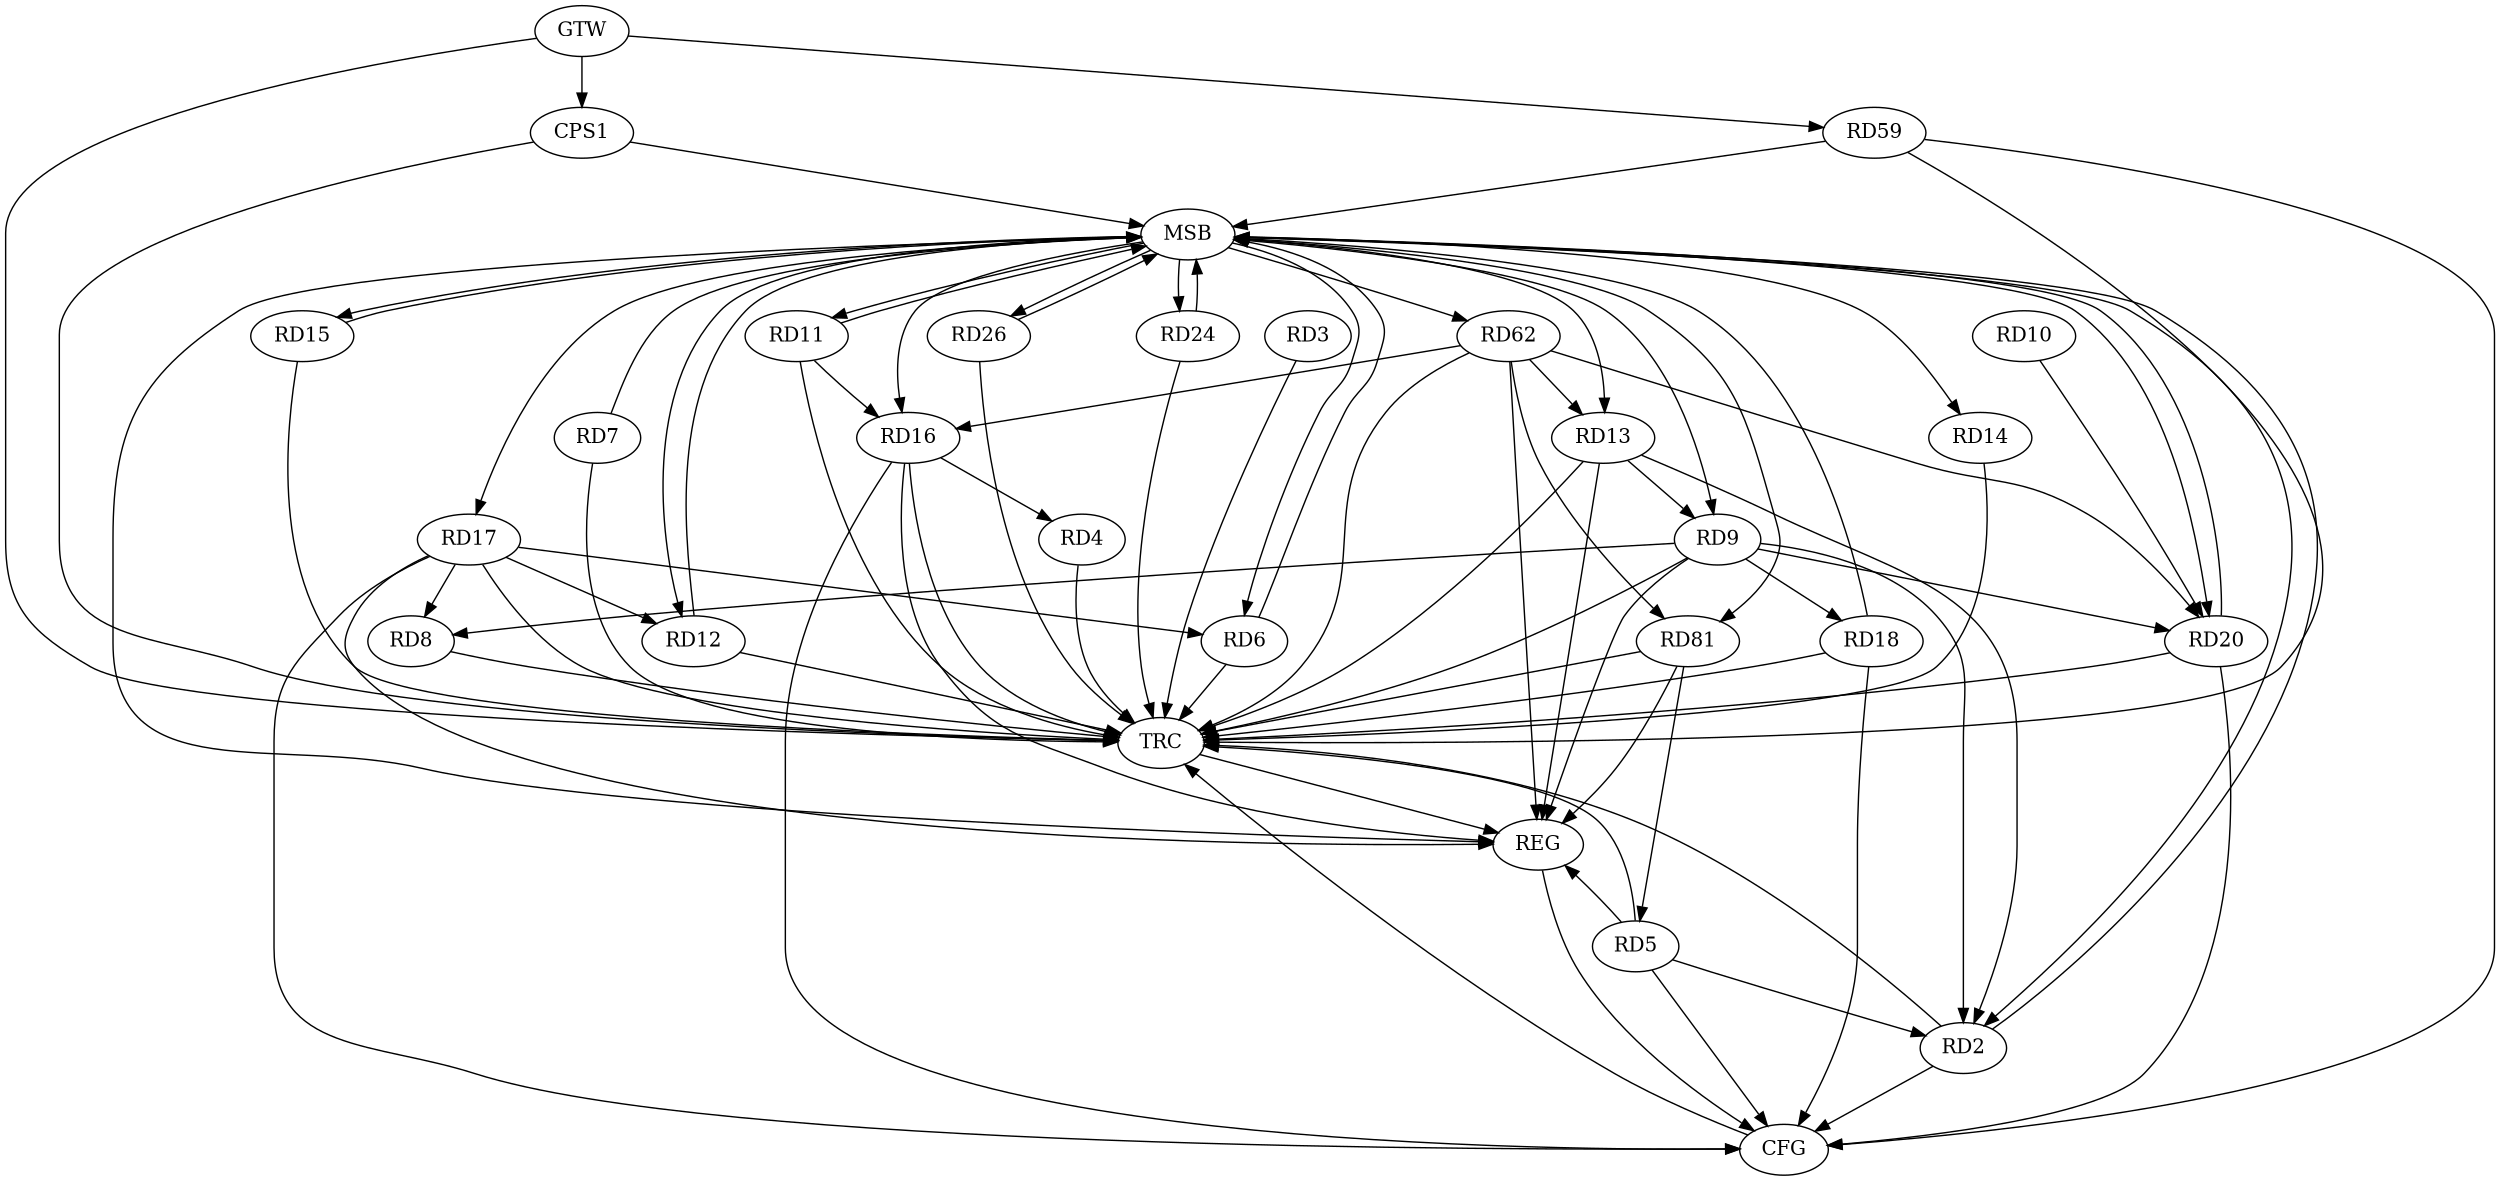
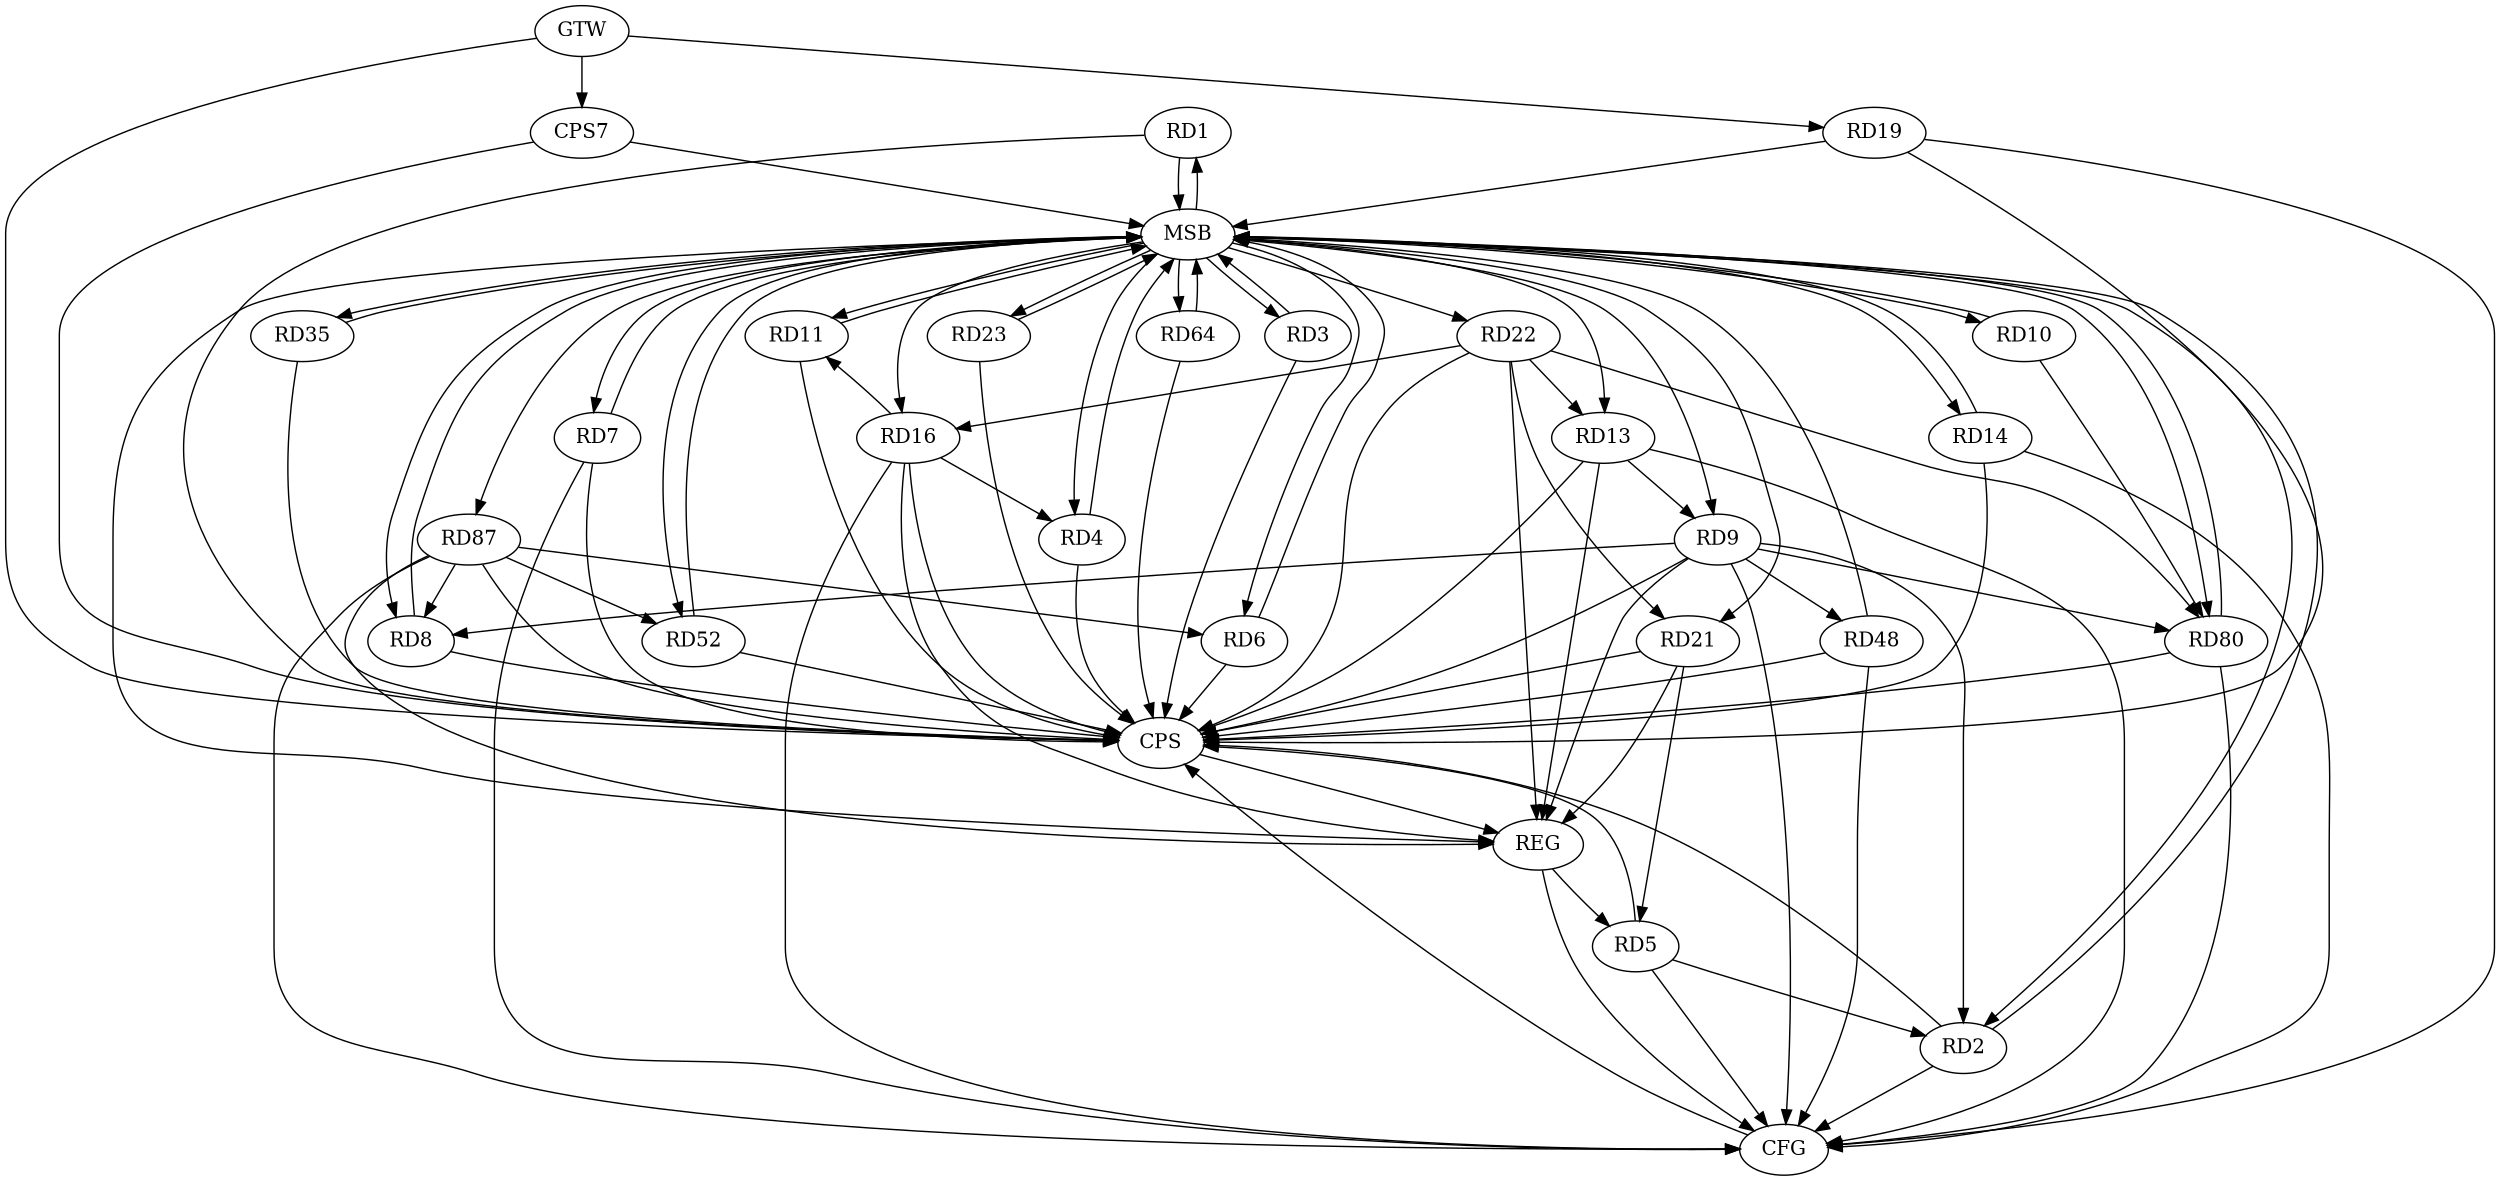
node "CPS1": label "CPS1" -> "CPS7"
node "RD1": added
node "RD59": label "RD59" -> "RD19"
edge "RD14" -> "MSB": added
edge "MSB" -> "RD7": added
edge "MSB" -> "RD10": added
edge "RD10" -> "MSB": added
edge "MSB" -> "RD3": added
edge "RD3" -> "MSB": added
edge "MSB" -> "RD8": added
edge "RD8" -> "MSB": added
node "RD15": label "RD15" -> "RD35"
node "RD26": label "RD26" -> "RD23"
node "RD24": label "RD24" -> "RD64"
node "RD62": label "RD62" -> "RD22"
edge "MSB" -> "RD4": added
edge "RD11" -> "RD16": reversed
edge "RD4" -> "MSB": added
node "RD17": label "RD17" -> "RD87"
edge "RD13" -> "RD2": now "RD13" -> "CFG"
node "RD12": label "RD12" -> "RD52"
node "RD81": label "RD81" -> "RD21"
node "RD18": label "RD18" -> "RD48"
node "RD20": label "RD20" -> "RD80"
node "TRC": label "TRC" -> "CPS"
edge "RD9" -> "CFG": added
edge "RD5" -> "REG": reversed
edge "RD14" -> "CFG": added
edge "RD7" -> "CFG": added
